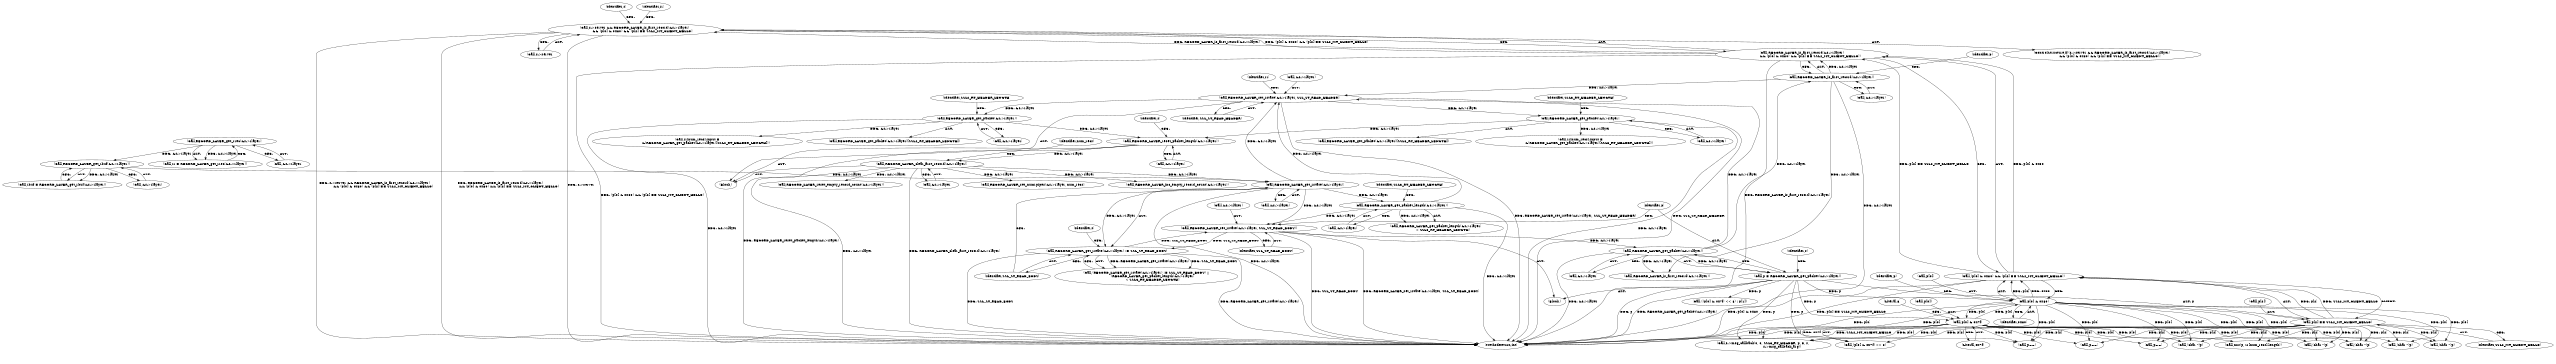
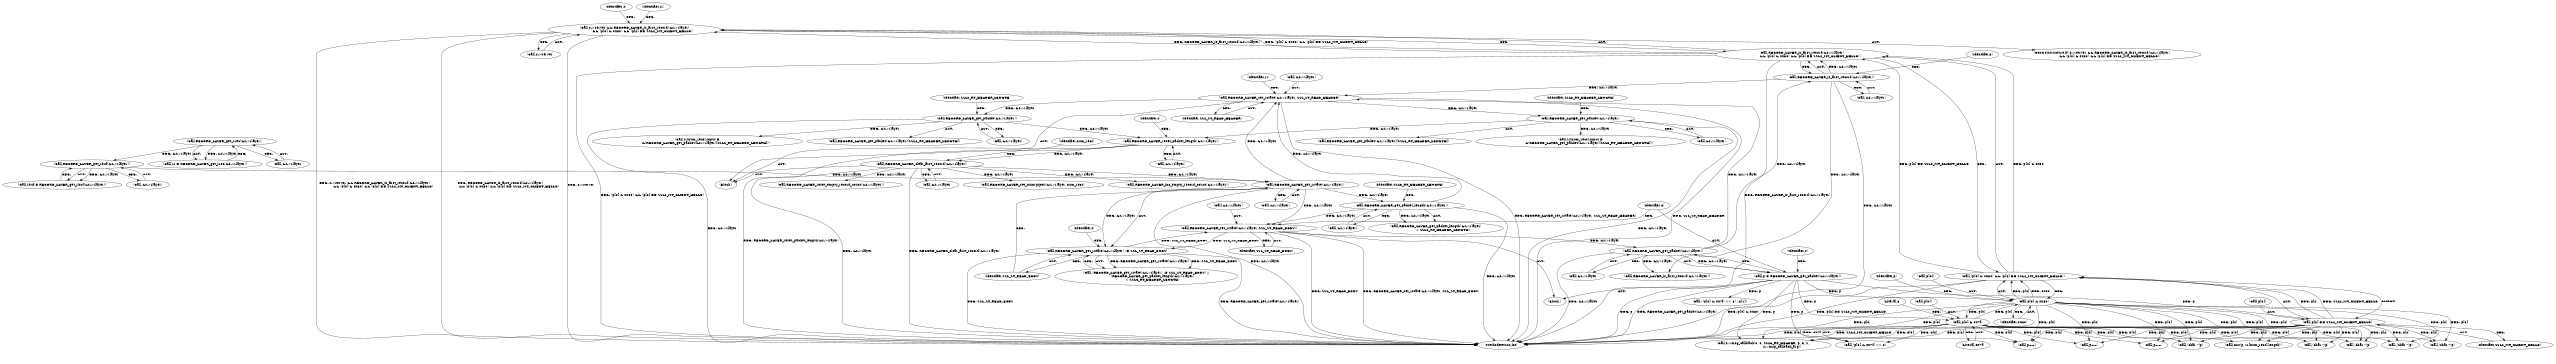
edge "(Call,p = RECORD_LAYER_get_packet(&s->rlayer))" -> "(Call,p[2] == SSL2_MT_CLIENT_HELLO)": label "AST: p" -> "DDG: p"
edge "(Call,p[0] & 0x7f)" -> "(MethodReturn,int)": removed, label "DDG: p[0]"
